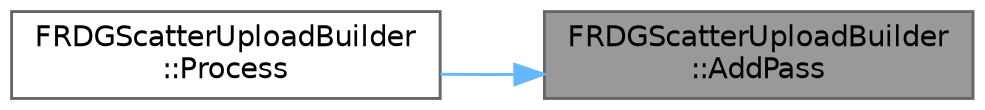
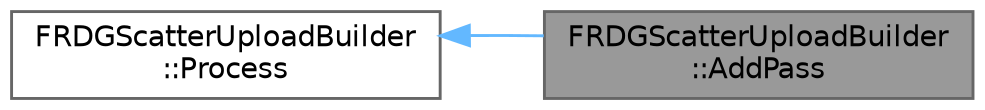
edge "FRDGScatterUploadBuilder ::Process" -> "FRDGScatterUploadBuilder ::AddPass": reversed
